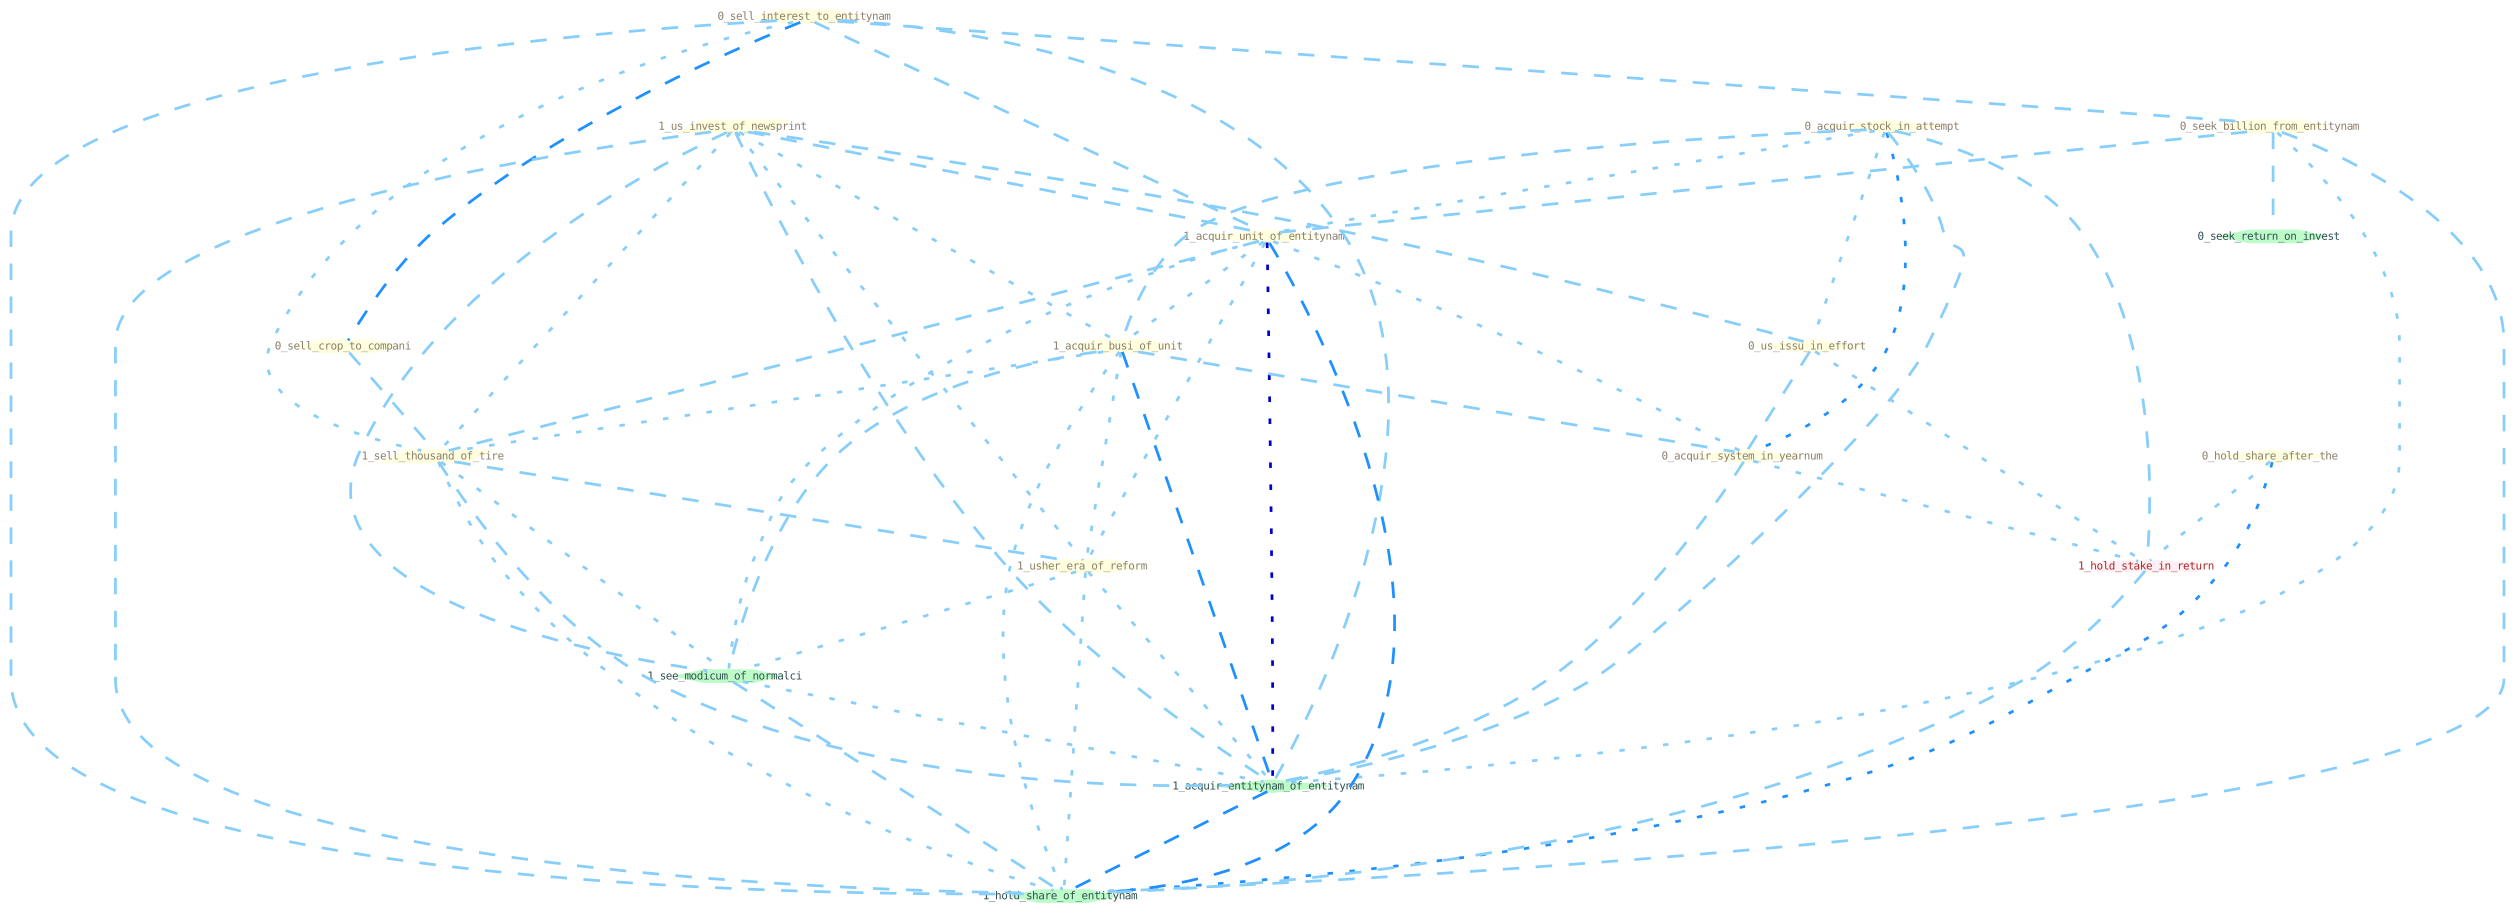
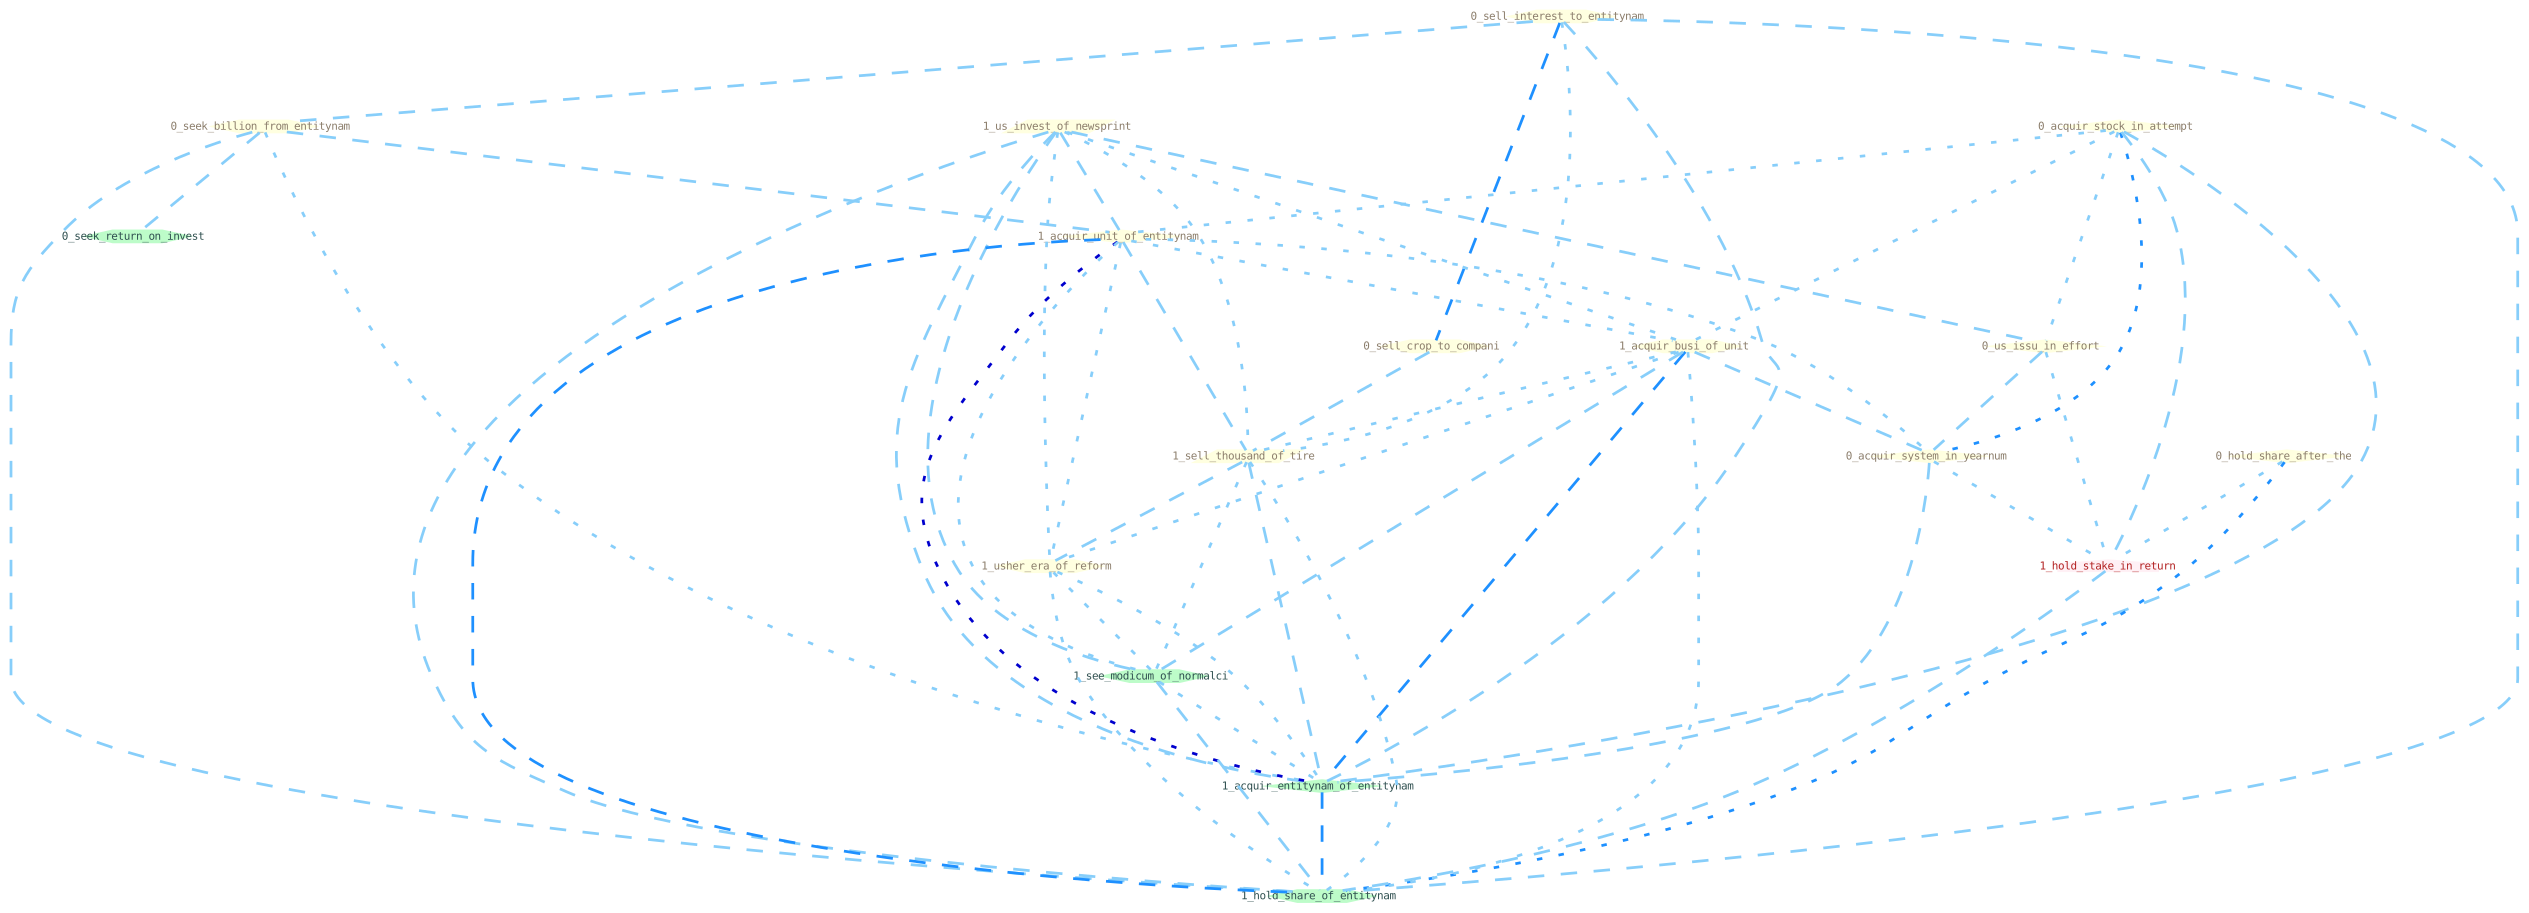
edge "0_sell_interest_to_entitynam" -- "1_acquir_unit_of_entitynam": removed
edge "0_acquir_stock_in_attempt" -- "1_acquir_busi_of_unit": style dashed -> dotted
